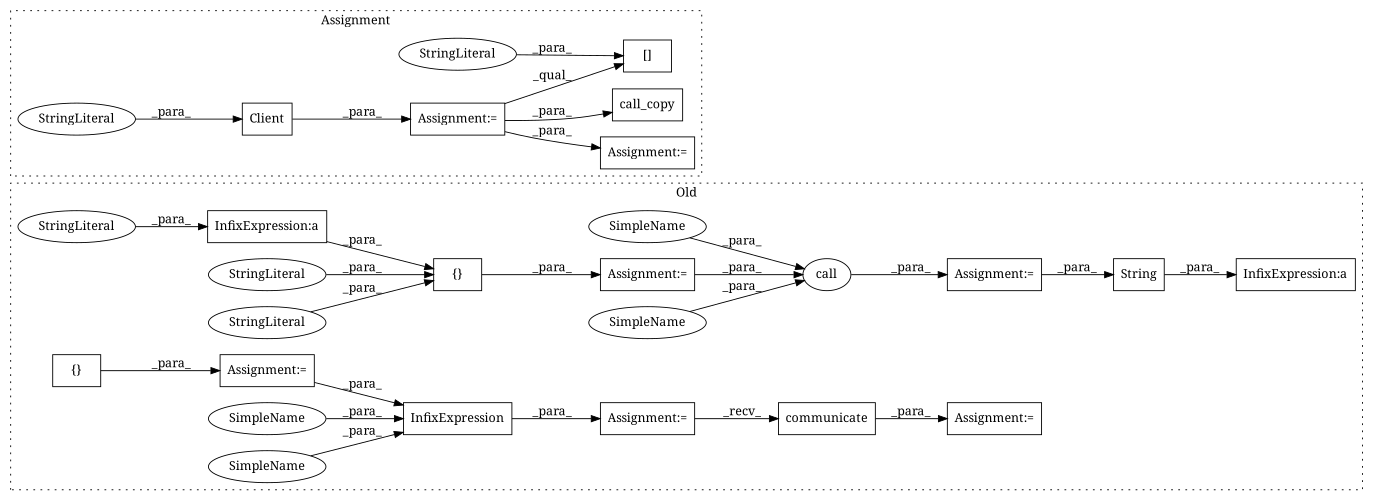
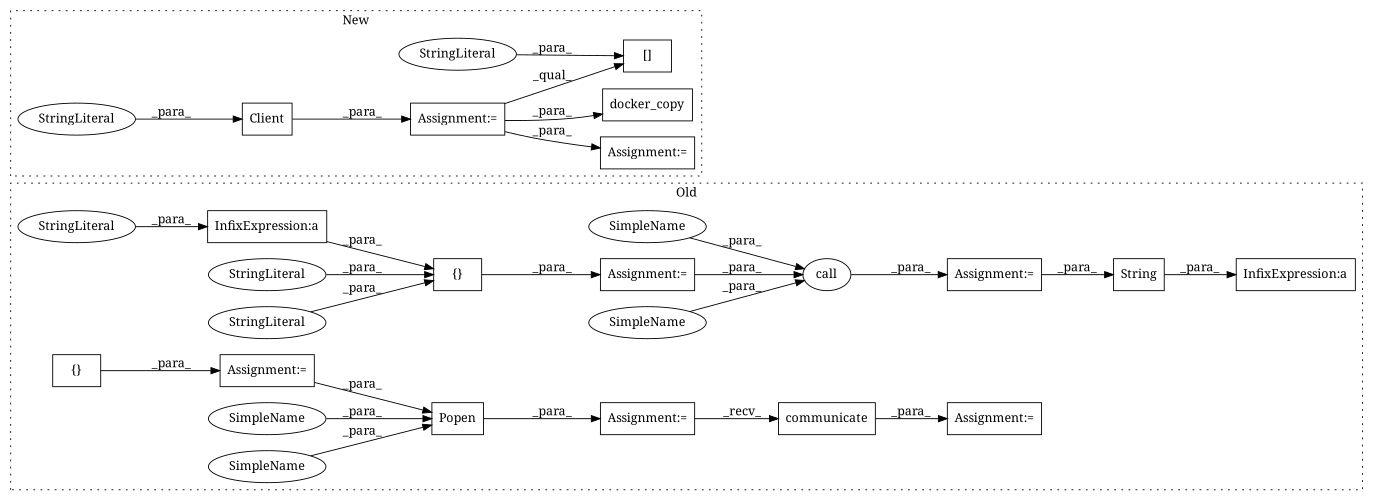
cluster "Assignment": label "Assignment" -> "New"
node "call_copy": label "call_copy" -> "docker_copy"
node "InfixExpression": label "InfixExpression" -> "Popen"
